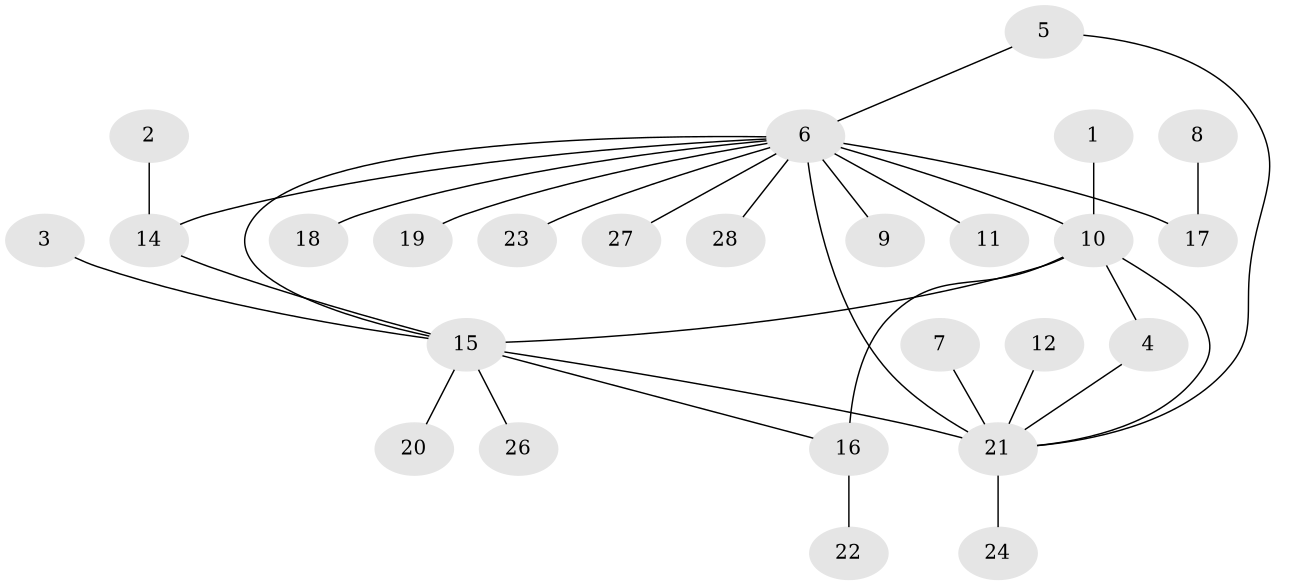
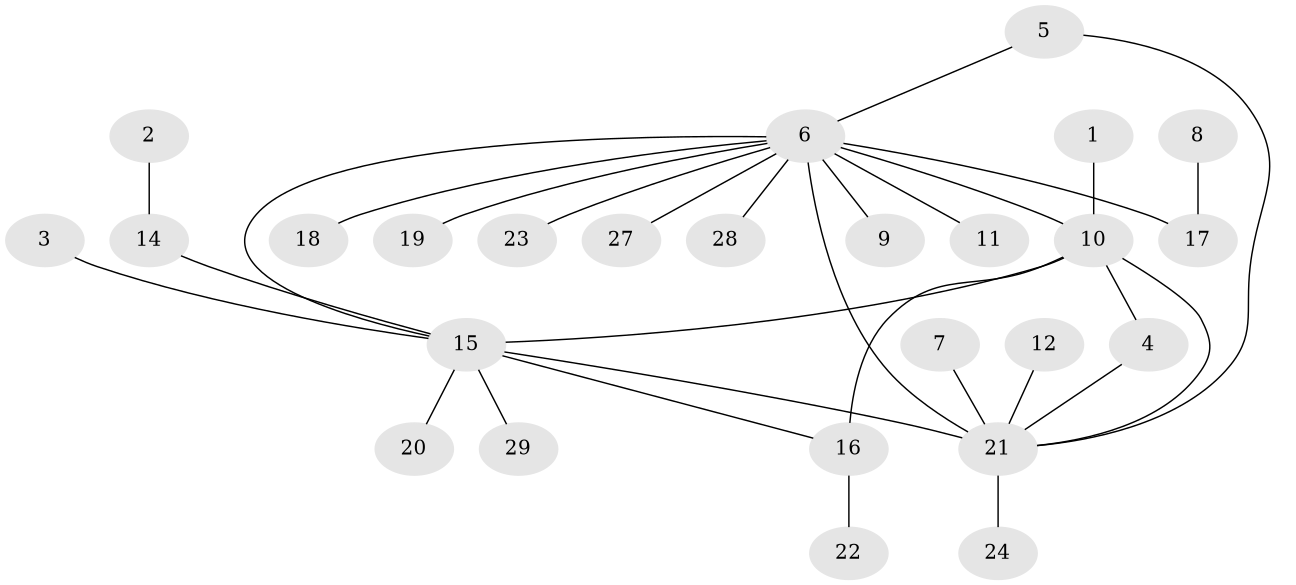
edge "6" -- "14": removed
node "26": label "26" -> "29"
